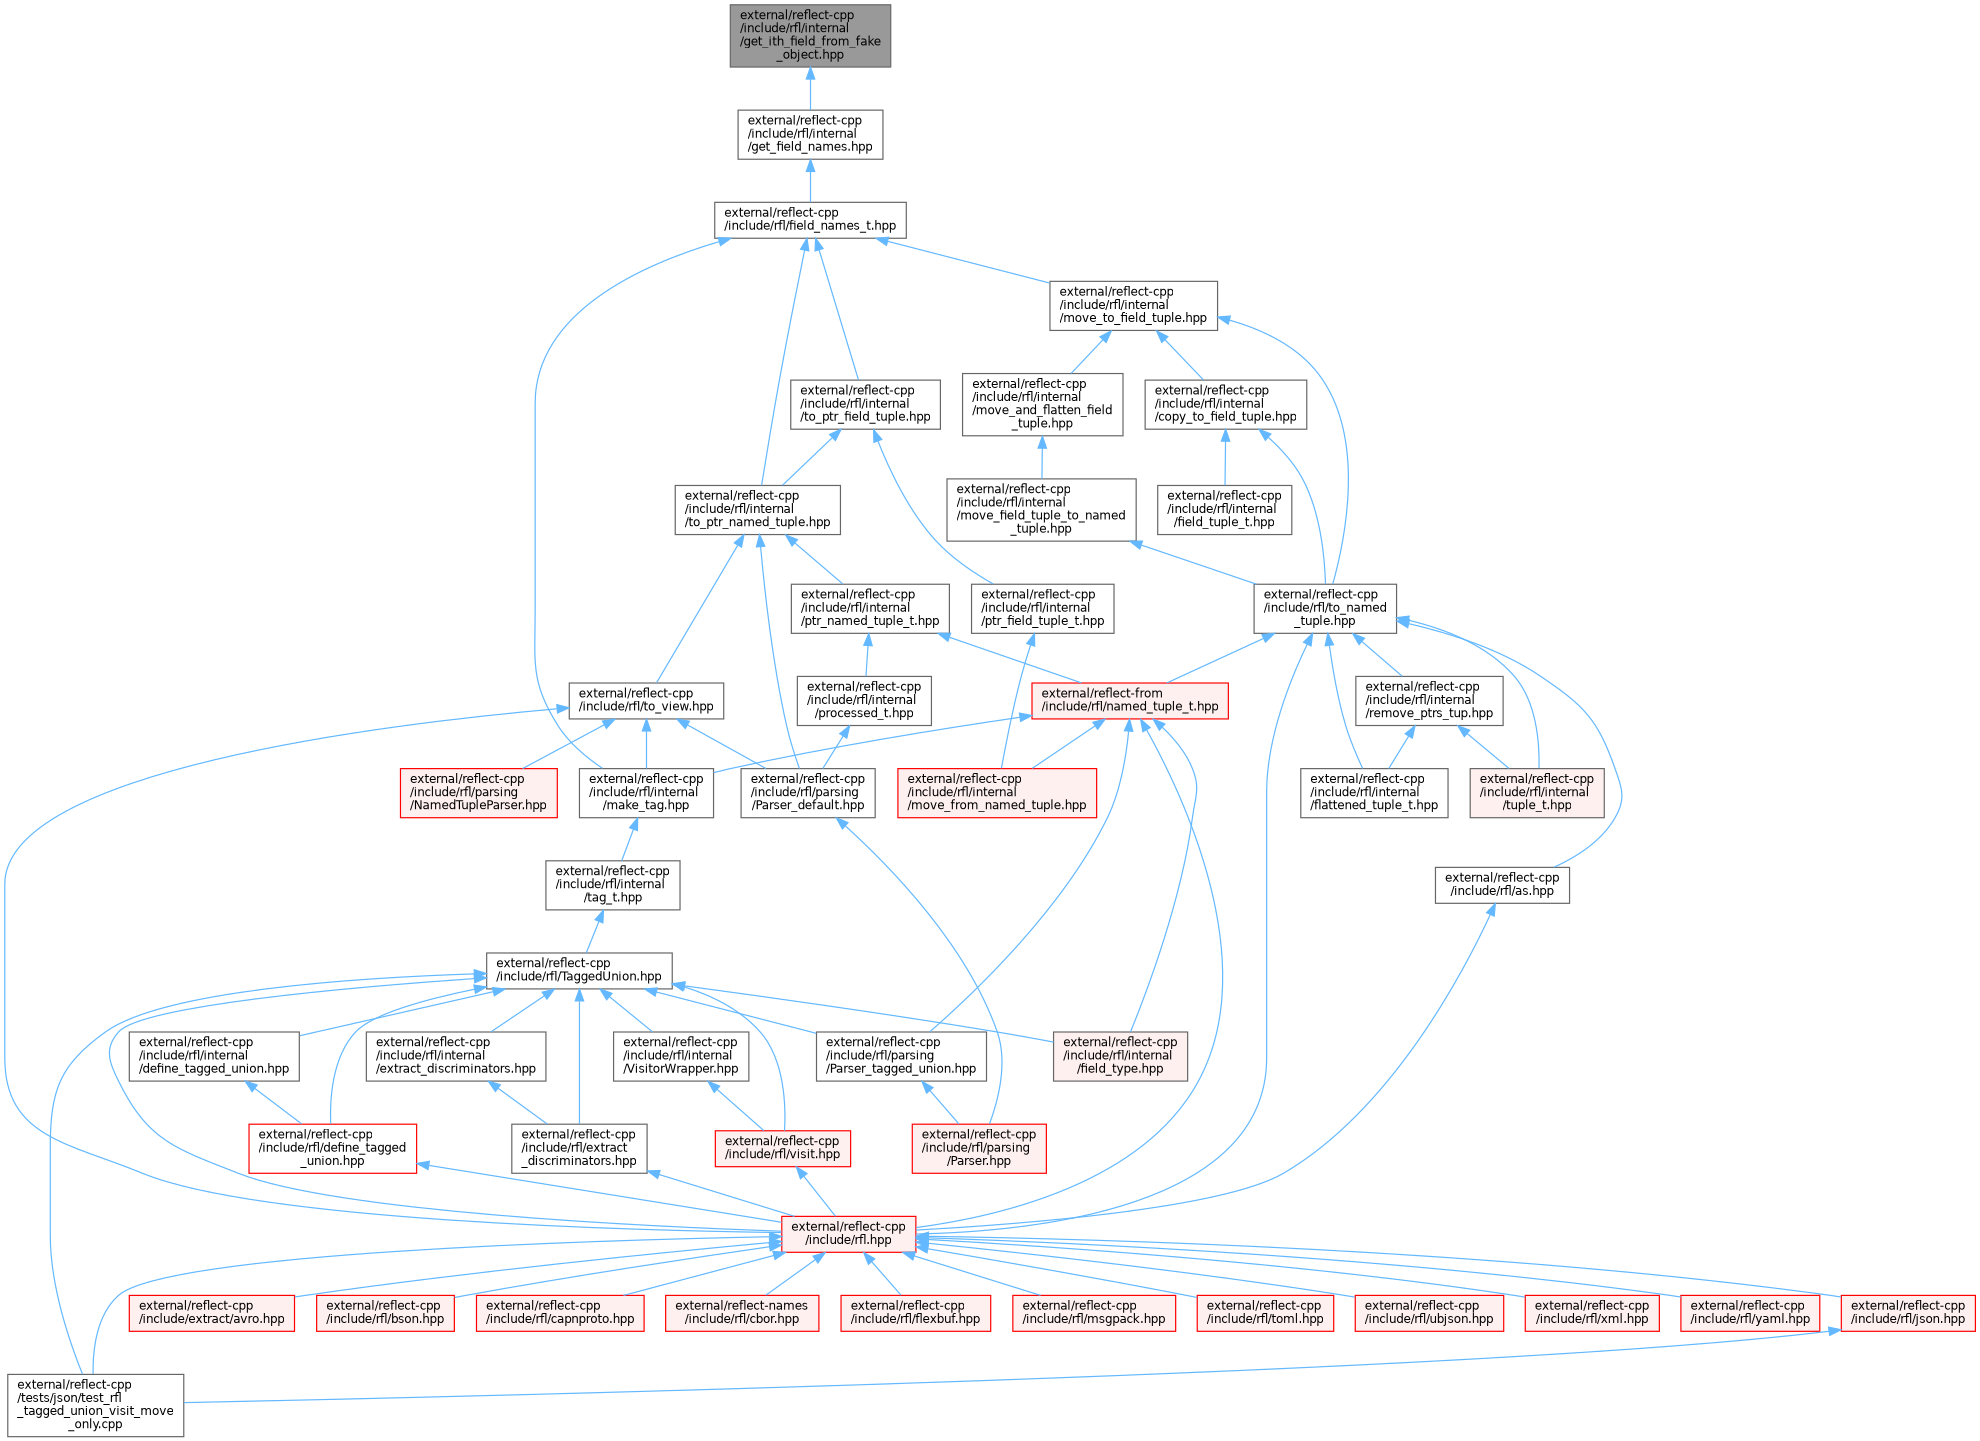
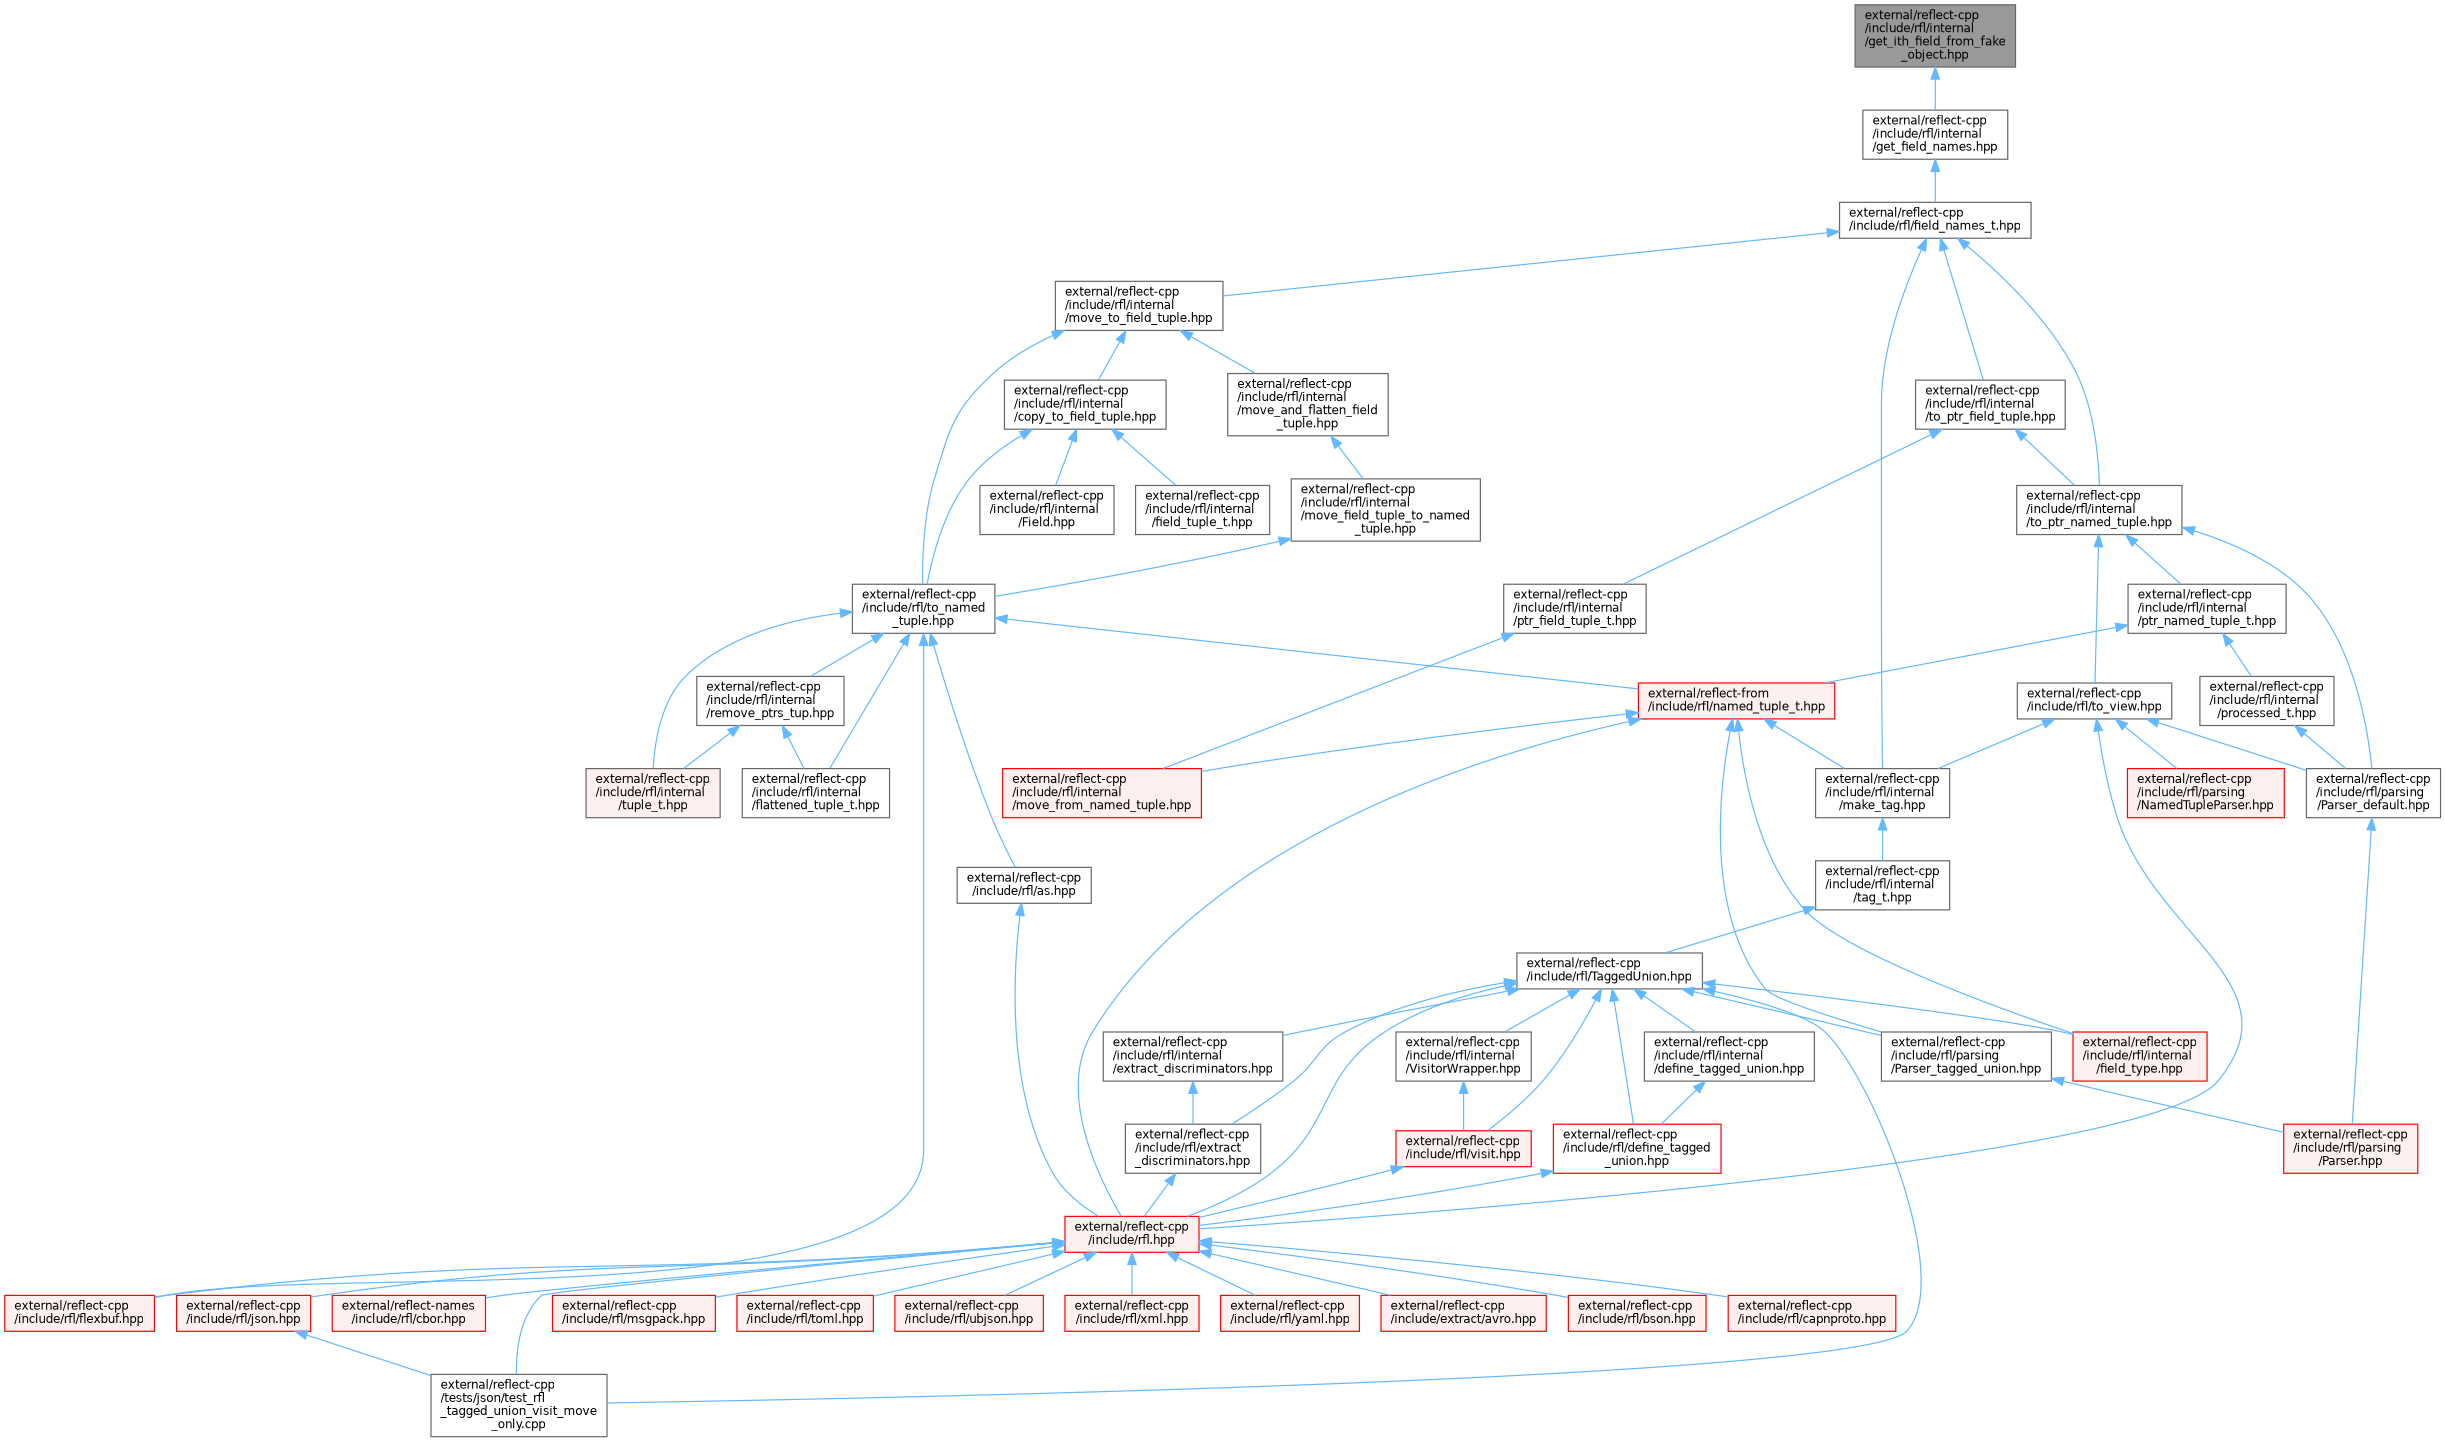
node "external/reflect-cpp /include/rfl/internal /Field.hpp": added
node "external/reflect-cpp /include/rfl/internal /field_type.hpp": color grey40 -> red
edge "external/reflect-cpp /include/rfl.hpp" -> "external/reflect-cpp /include/rfl/to_named _tuple.hpp": now "external/reflect-cpp /include/rfl/flexbuf.hpp" -> "external/reflect-cpp /include/rfl/to_named _tuple.hpp"
